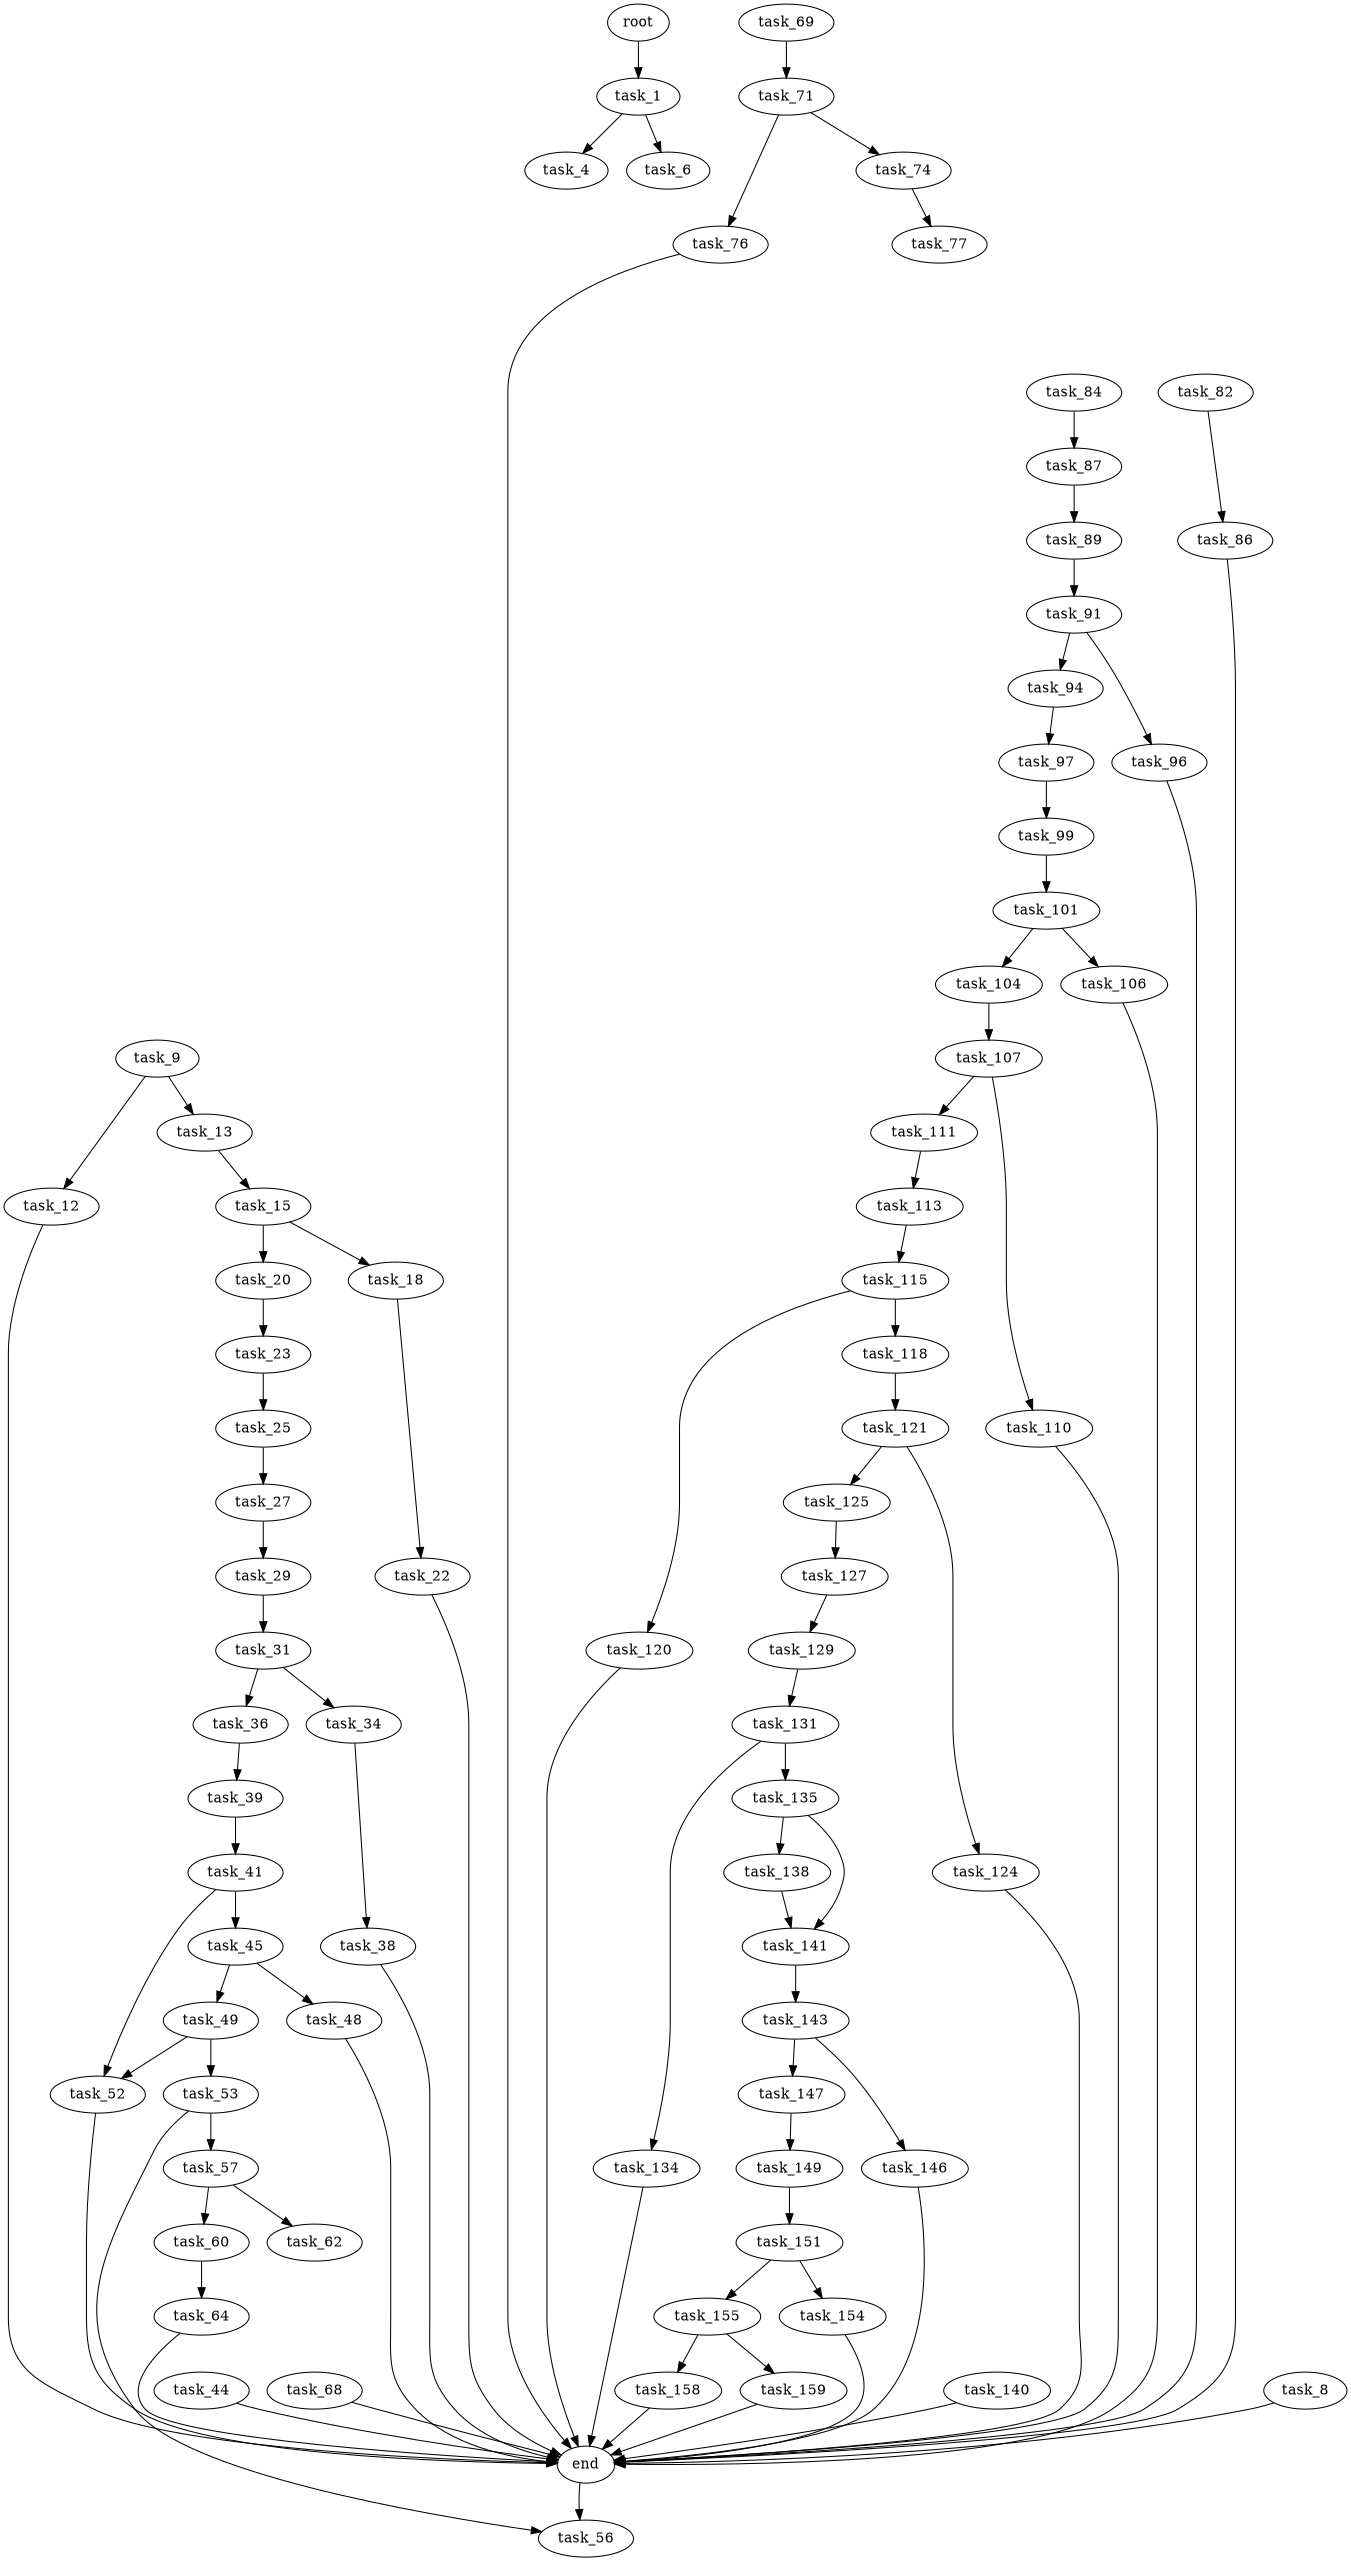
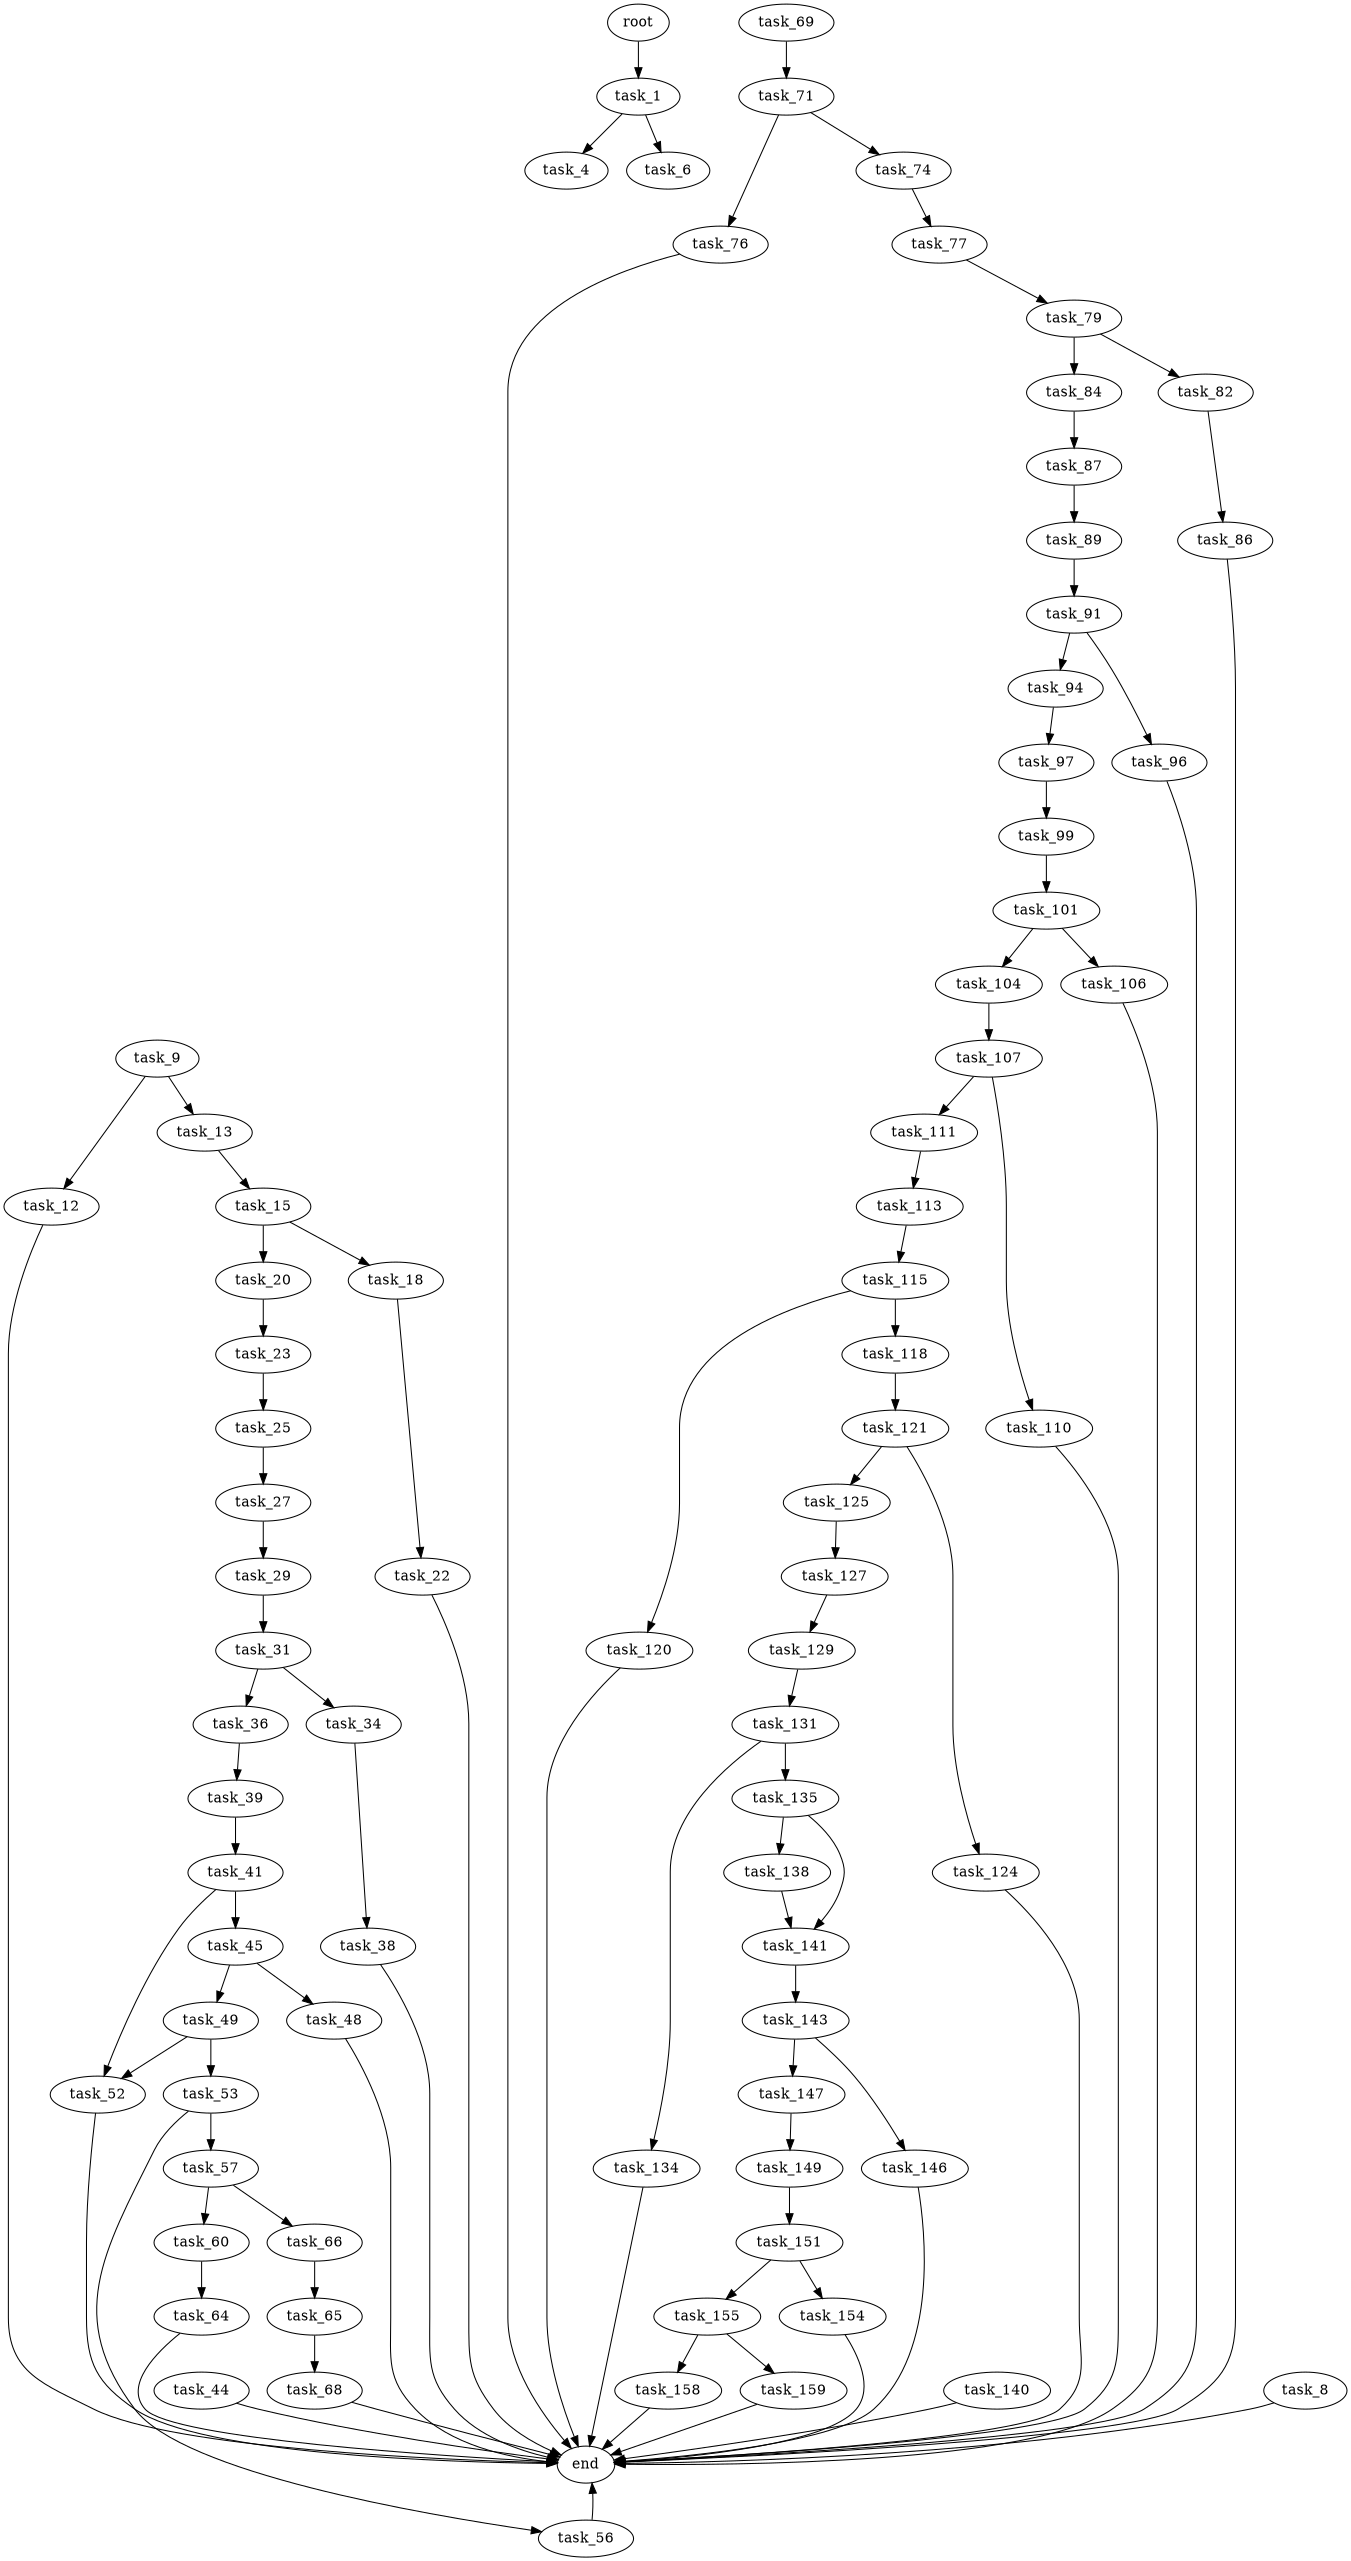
node "task_79": added
node "task_62": label "task_62" -> "task_66"
node "task_65": added
edge "end" -> "task_56": reversed
